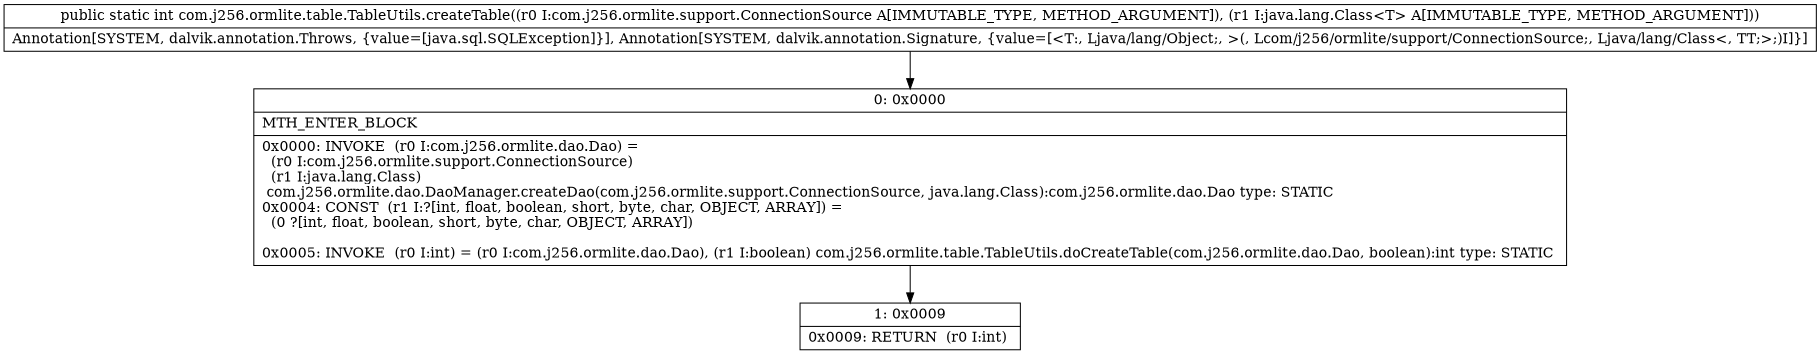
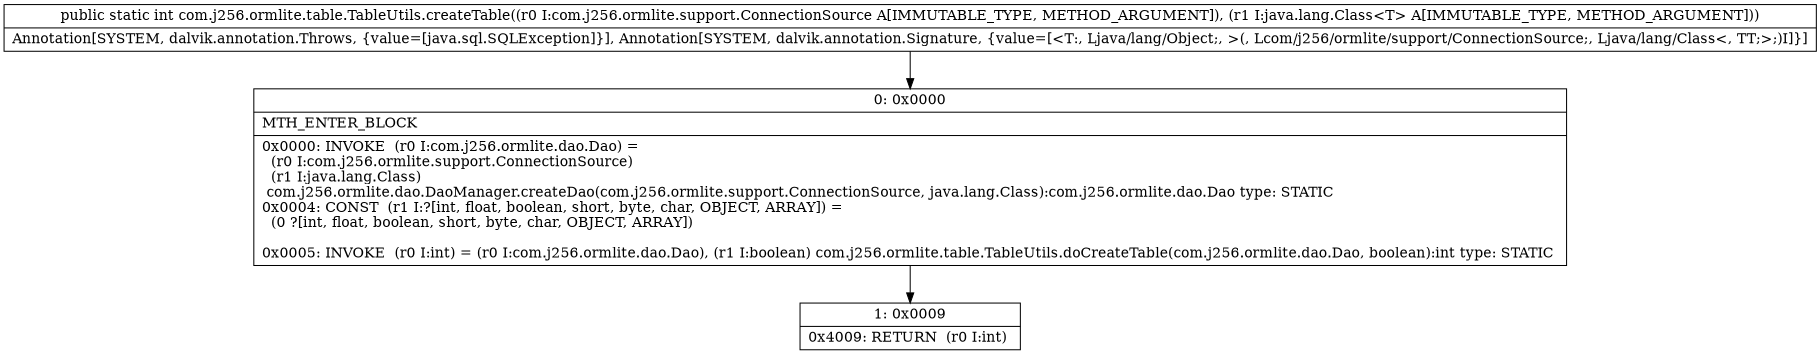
node "1: 0x0009": text "0x0009: RETURN  (r0 I:int)" -> "0x4009: RETURN  (r0 I:int)"
